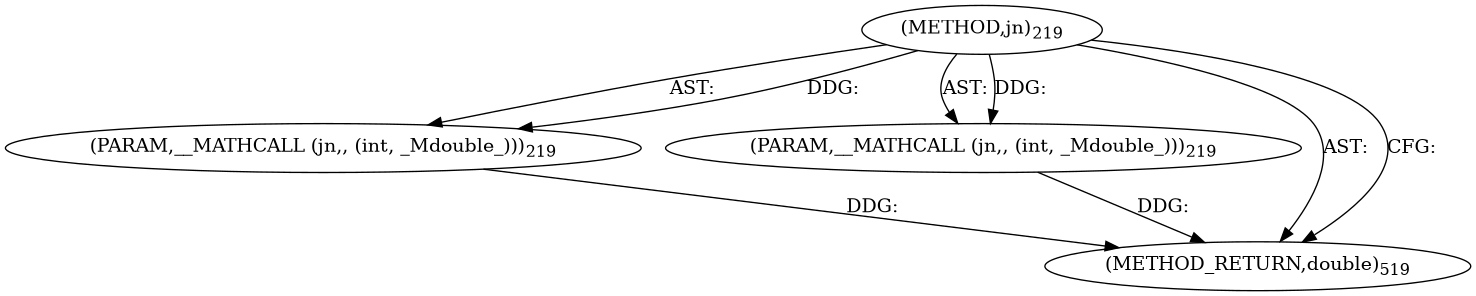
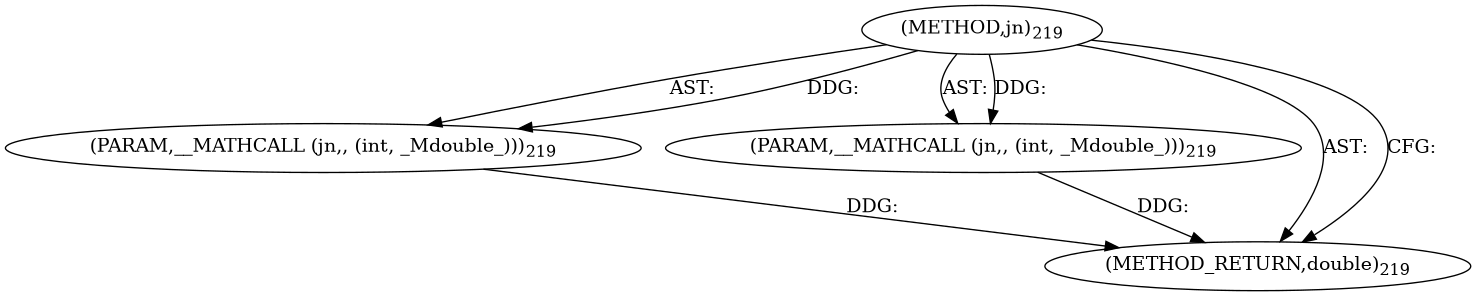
node "(METHOD_RETURN,double)": text "519" -> "219"
